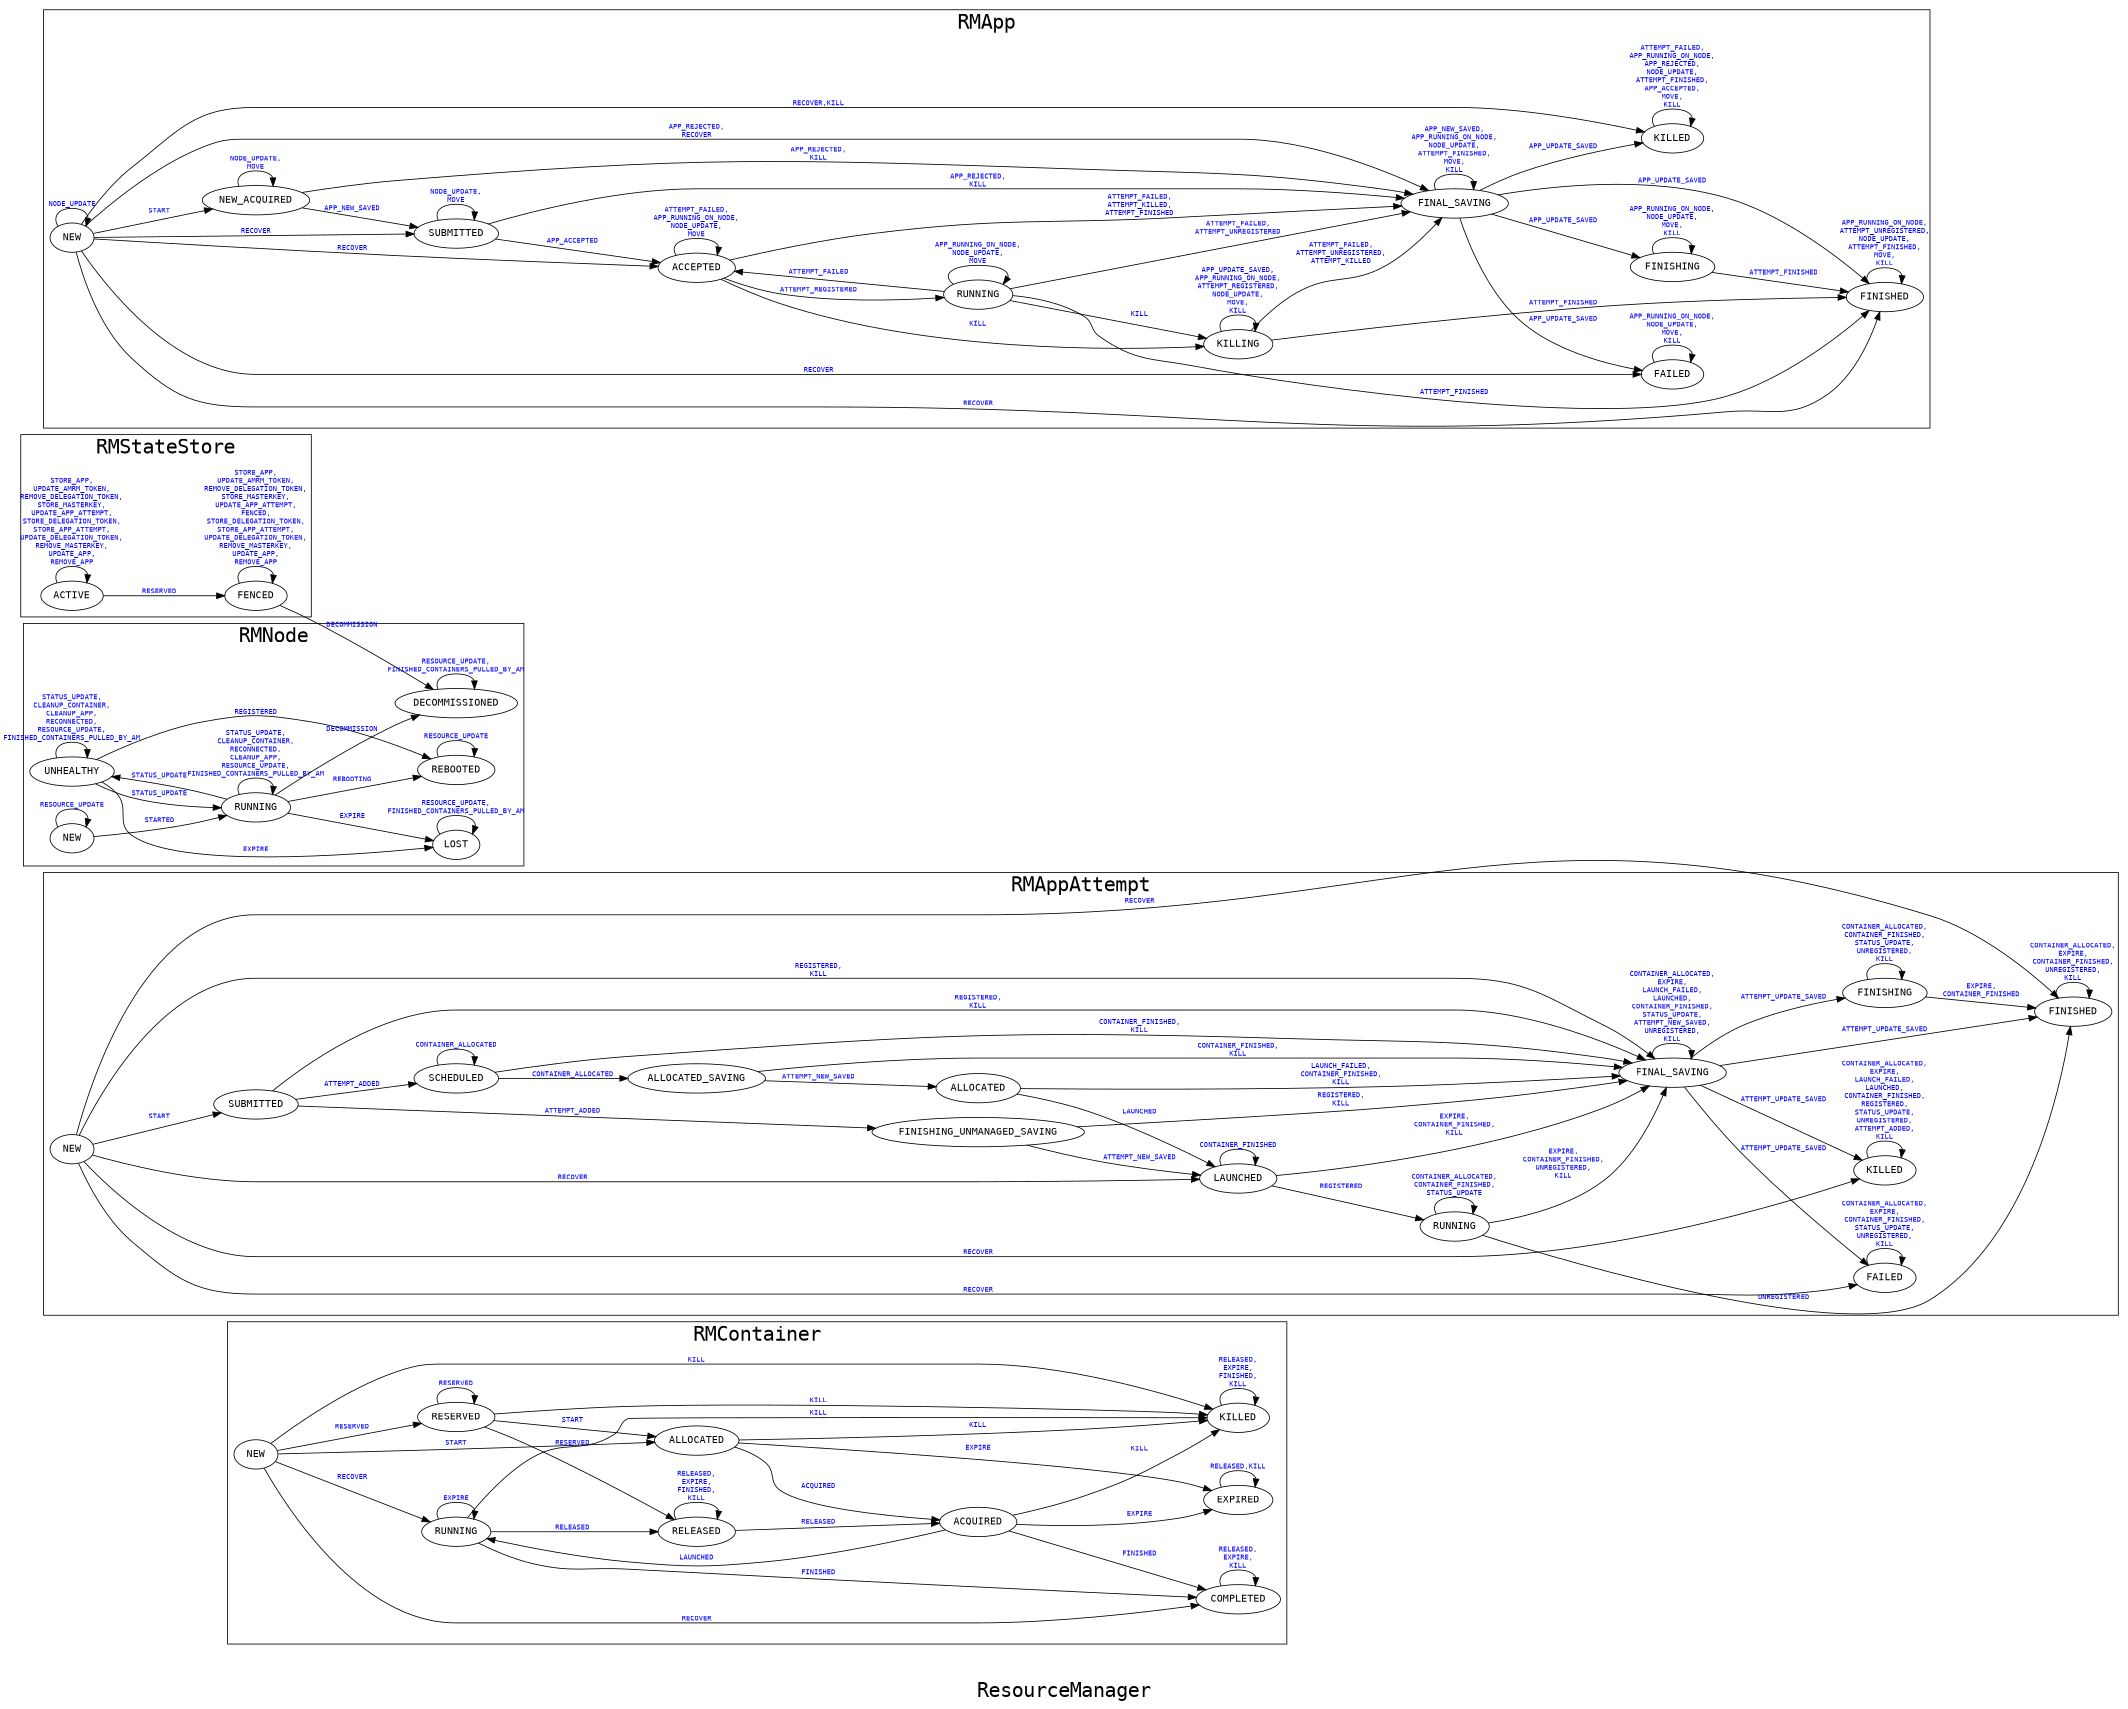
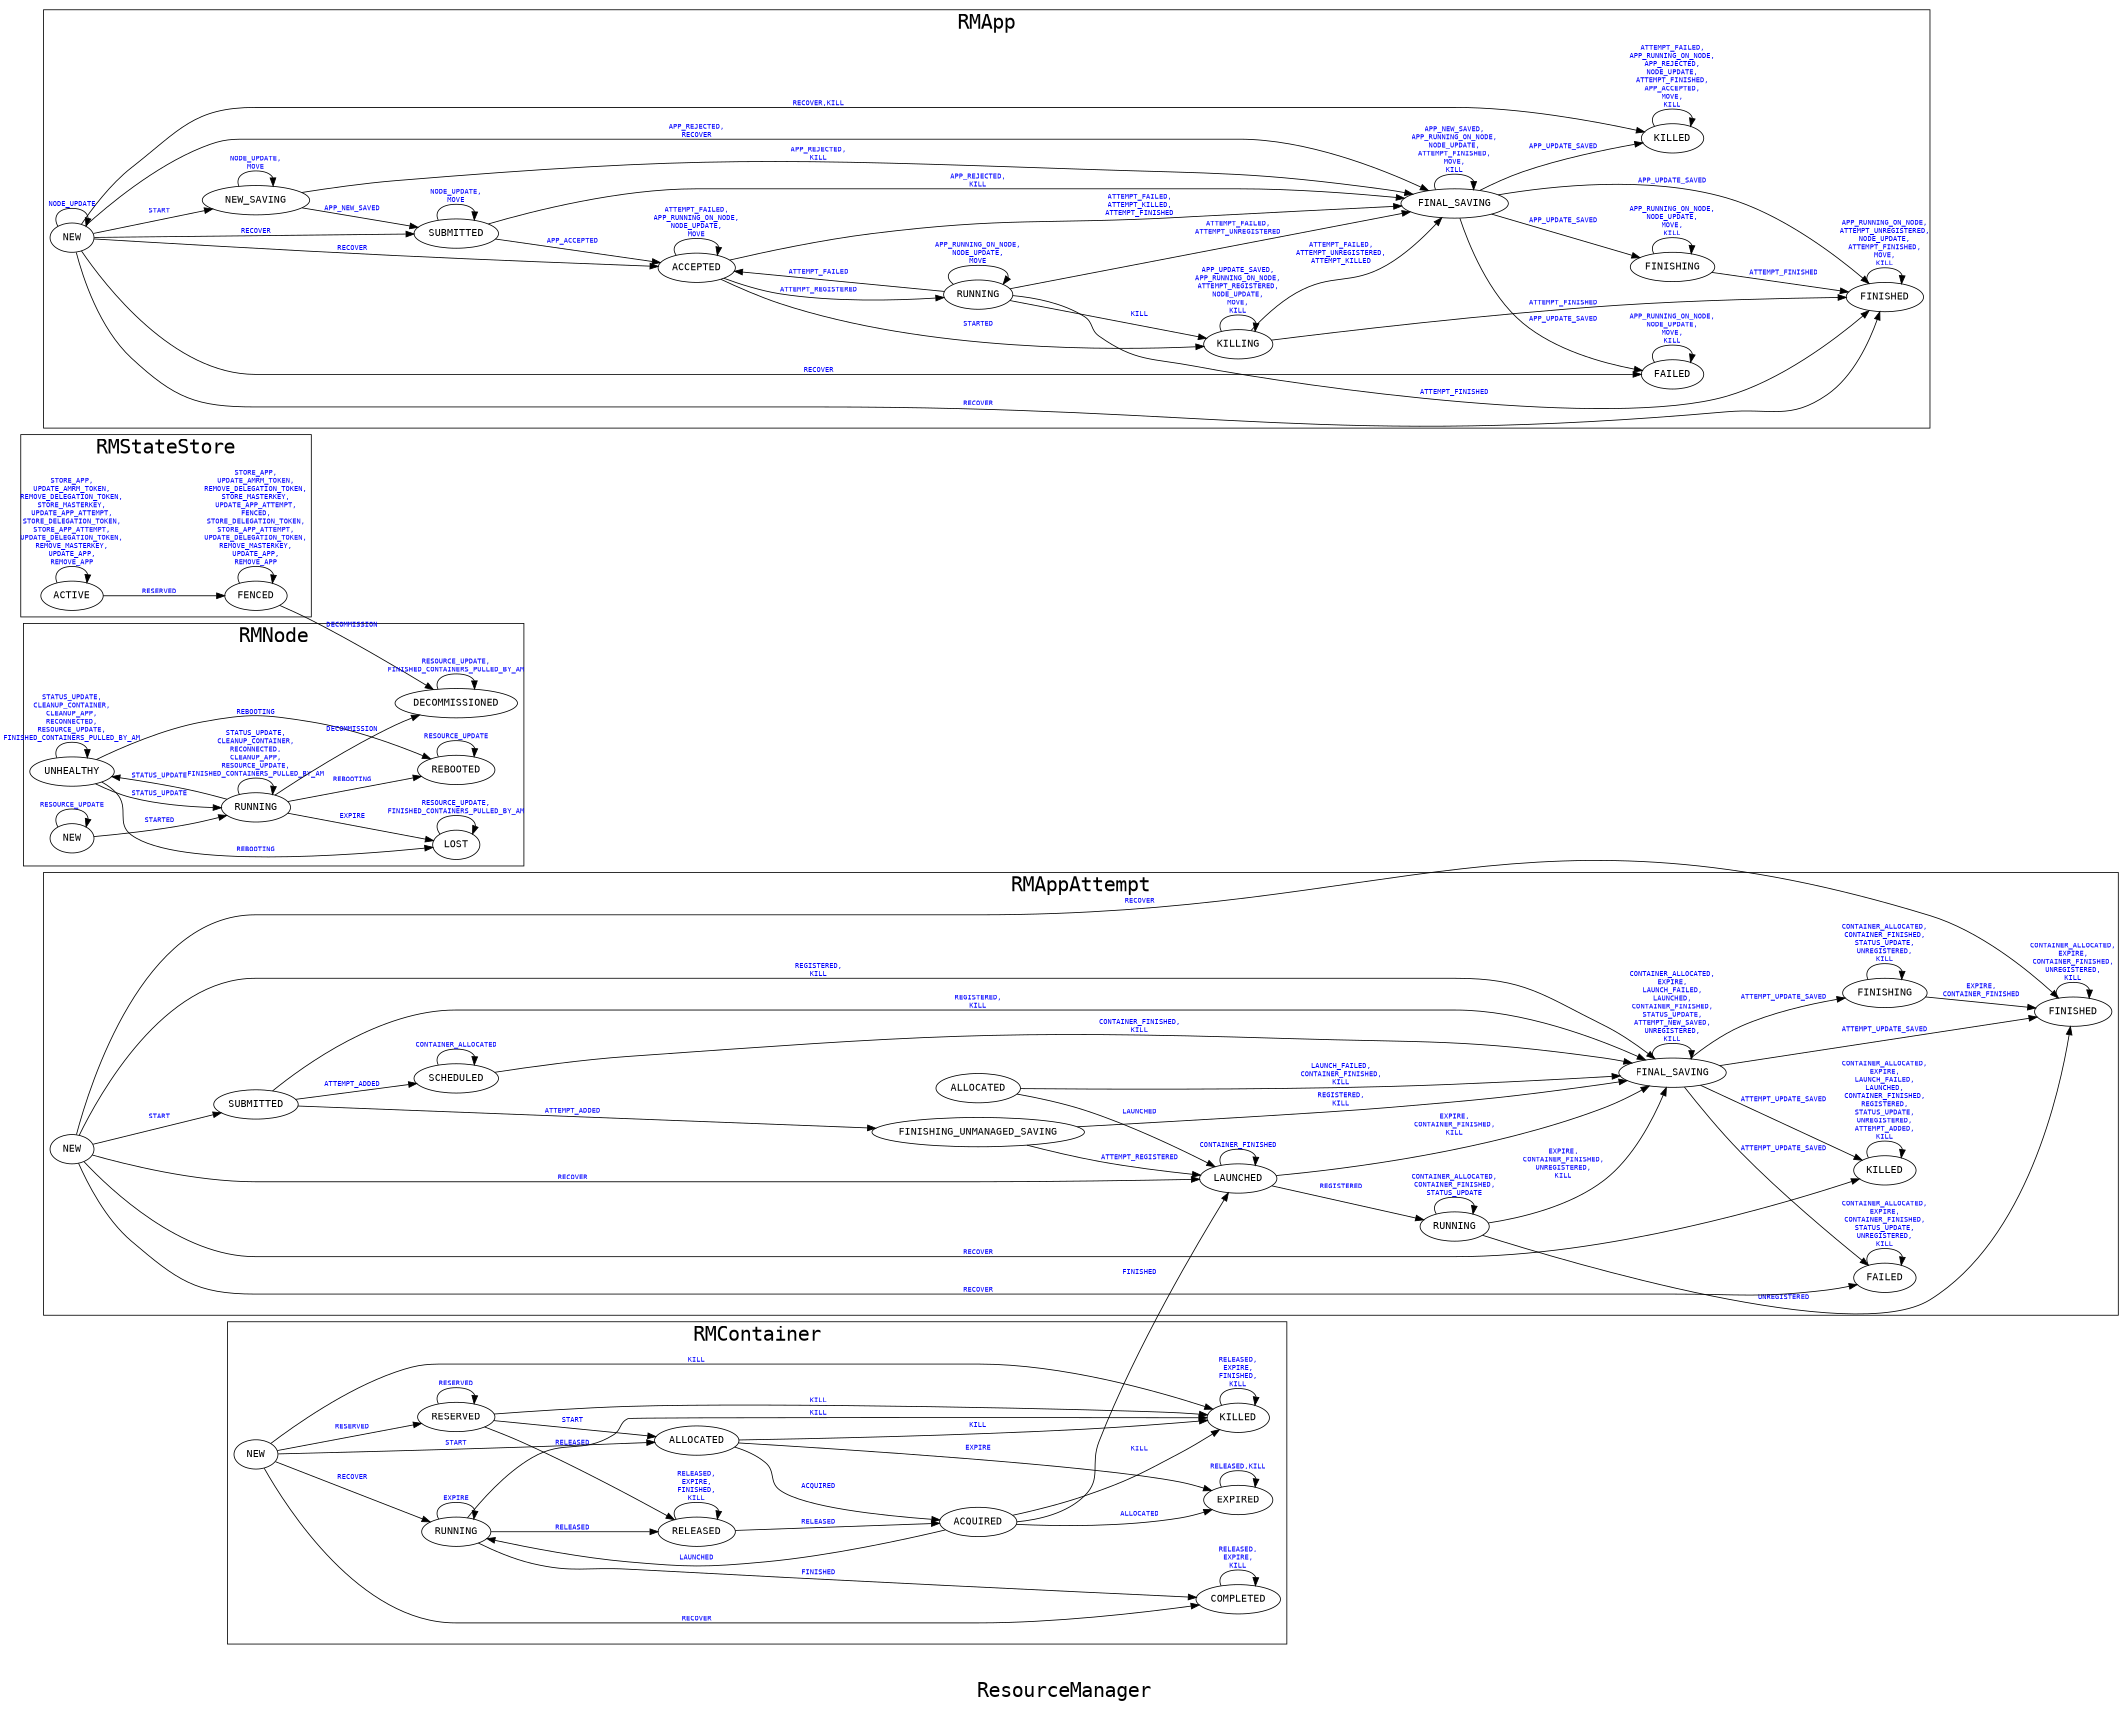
node "NEW_ACQUIRED": label "NEW_ACQUIRED" -> "NEW_SAVING"
edge "ACCEPTED" -> "KILLING": label "KILL" -> "STARTED"
edge "UNHEALTHY" -> "REBOOTED": label "REGISTERED" -> "REBOOTING"
edge "UNHEALTHY" -> "LOST": label "EXPIRE" -> "REBOOTING"
node "ALLOCATED_SAVING": removed
edge "FINISHING_UNMANAGED_SAVING" -> "LAUNCHED": label "ATTEMPT_NEW_SAVED" -> "ATTEMPT_REGISTERED"
edge "RESERVED" -> "RELEASED": label "RESERVED" -> "RELEASED"
edge "ACQUIRED" -> "EXPIRED": label "EXPIRE" -> "ALLOCATED"
edge "ACQUIRED" -> "COMPLETED": now "ACQUIRED" -> "LAUNCHED"
